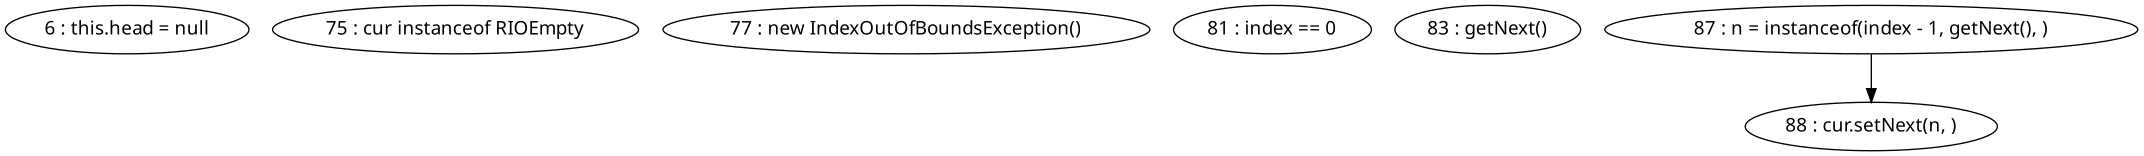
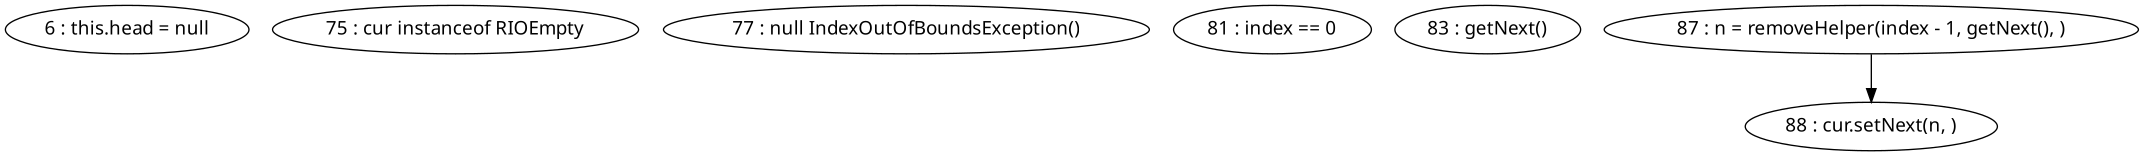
node "77 : new IndexOutOfBoundsException()": label "77 : new IndexOutOfBoundsException()" -> "77 : null IndexOutOfBoundsException()"
node "87 : n = instanceof(index - 1, getNext(), )": label "87 : n = instanceof(index - 1, getNext(), )" -> "87 : n = removeHelper(index - 1, getNext(), )"
